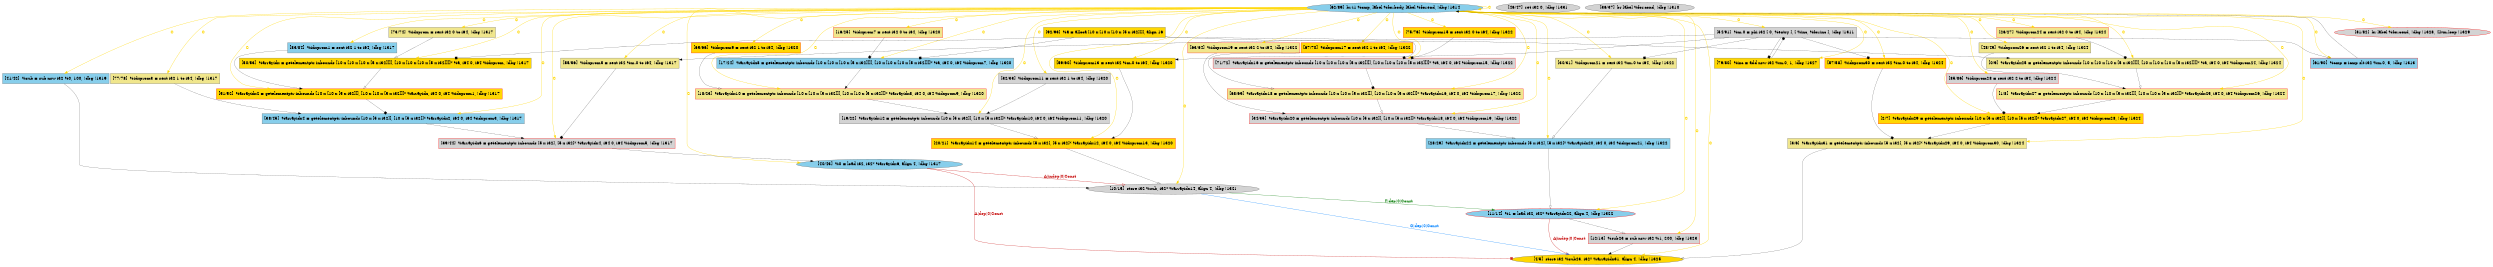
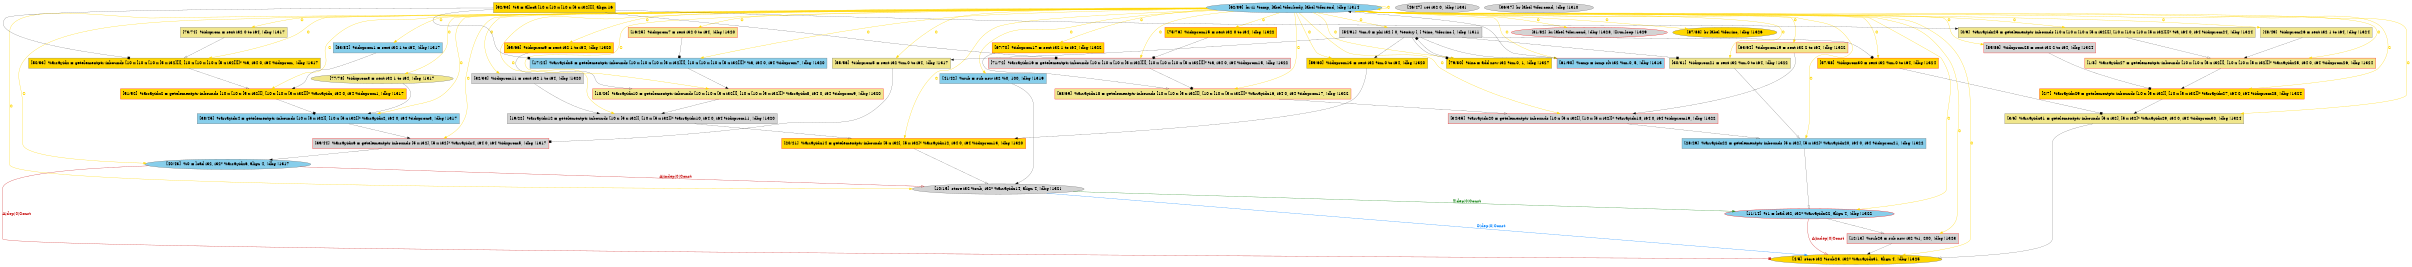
node "[87/88]  br label %for.inc, !dbg !1326": added
node "[26/27]  %idxprom24 = sext i32 0 to i64, !dbg !1324": removed
node "[77/78]  %idxprom3 = sext i32 1 to i64, !dbg !1317": shape box -> ellipse
